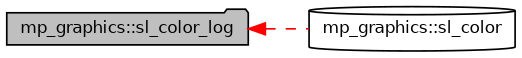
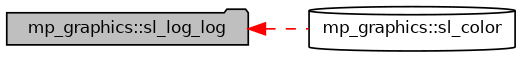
node "mp_graphics::sl_color_log": label "mp_graphics::sl_color_log" -> "mp_graphics::sl_log_log"
